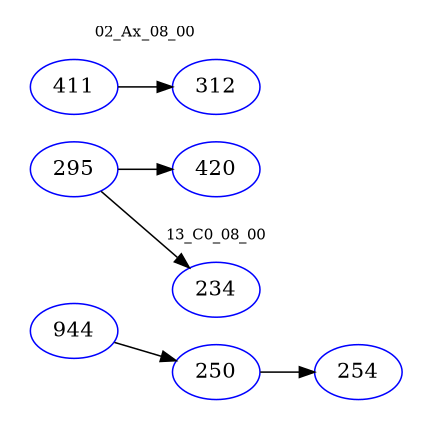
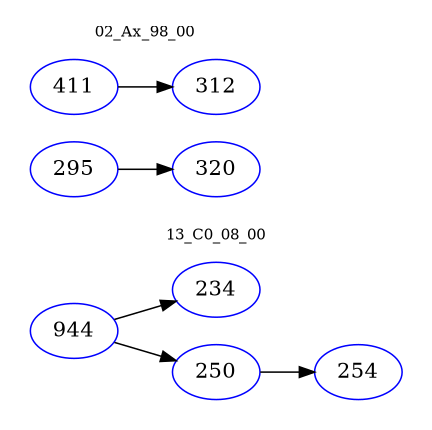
cluster "02_Ax_08_00": label "02_Ax_08_00" -> "02_Ax_98_00"
node "420": label "420" -> "320"
edge "295" -> "234": now "944" -> "234"
